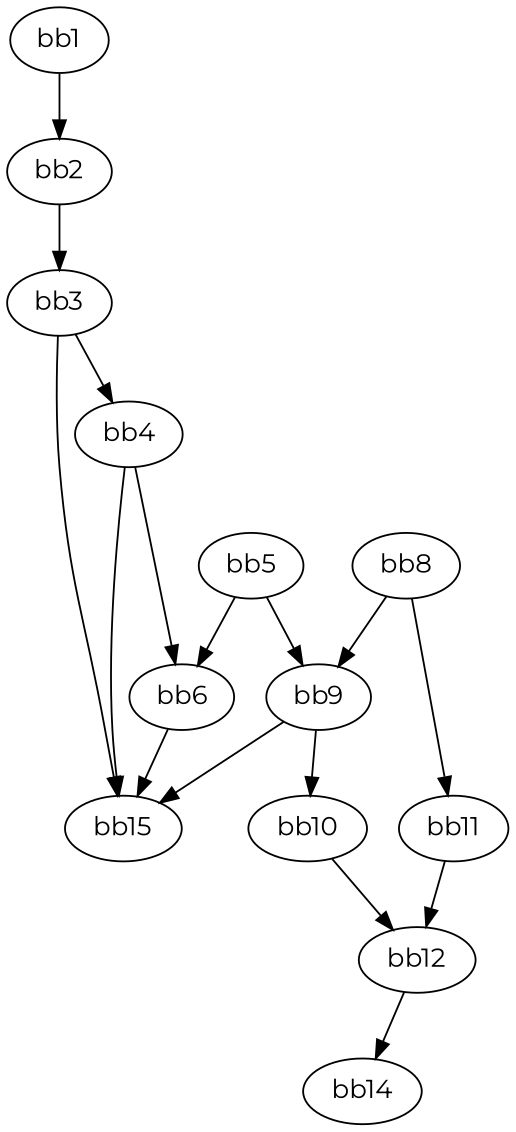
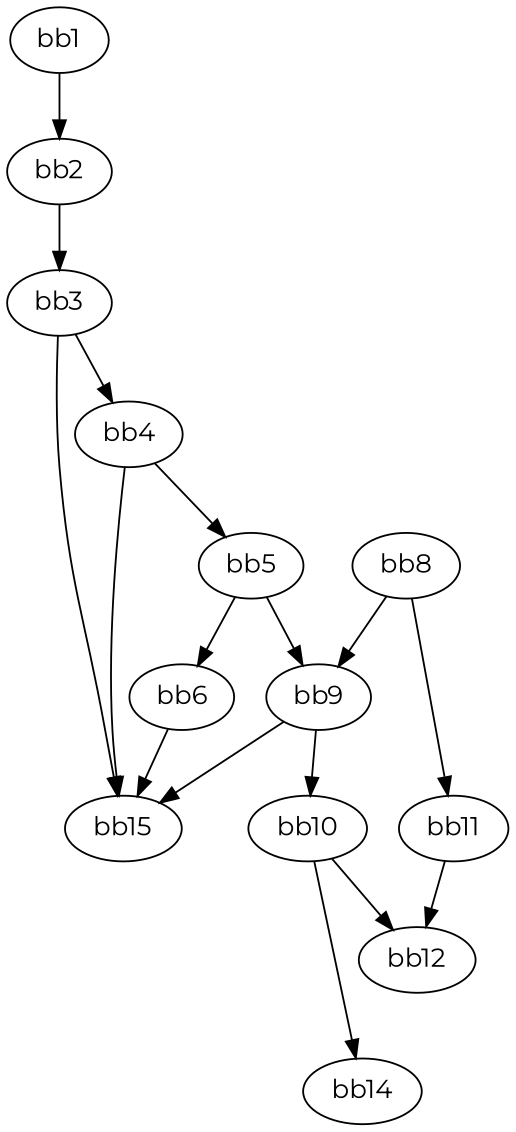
edge "bb4" -> "bb6": now "bb4" -> "bb5"
edge "bb12" -> "bb14": now "bb10" -> "bb14"
